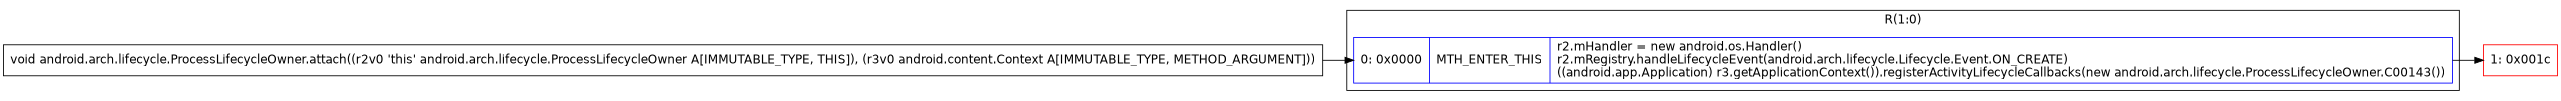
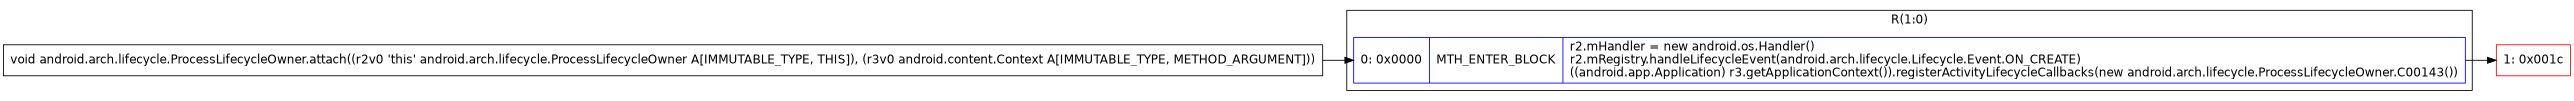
node "0: 0x0000": text "MTH_ENTER_THIS" -> "MTH_ENTER_BLOCK"
